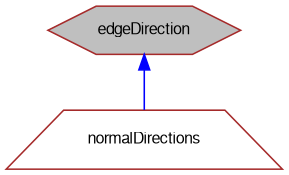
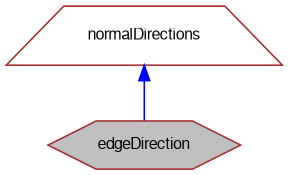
edge "normalDirections" -> "edgeDirection": reversed
